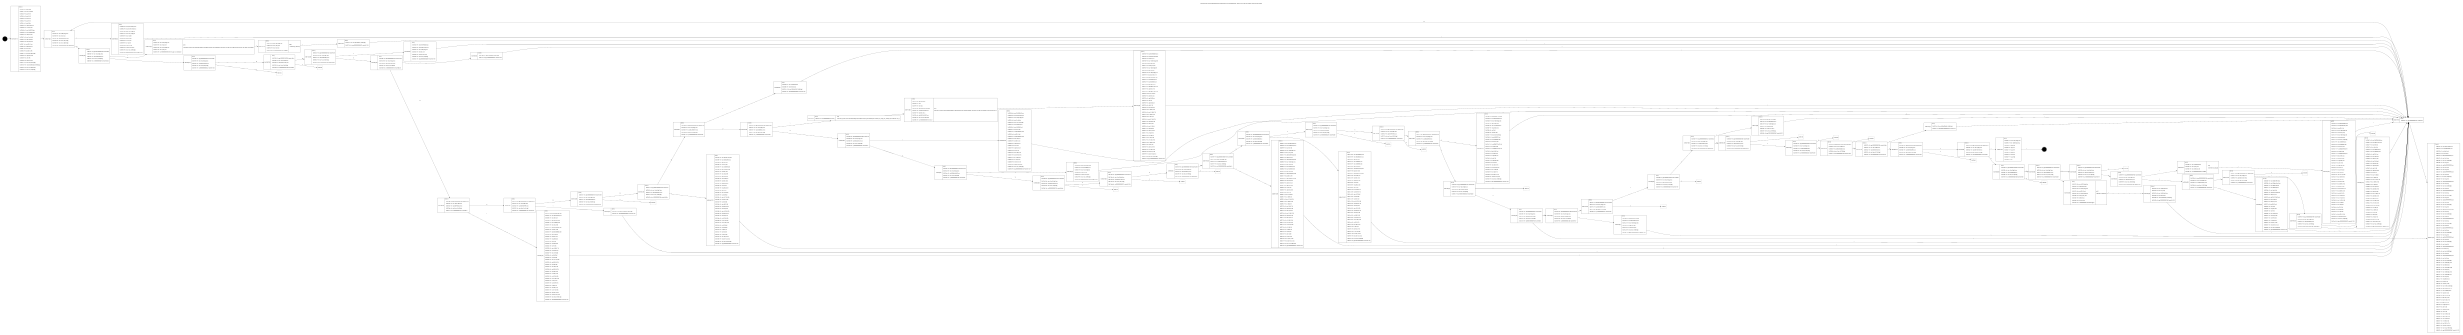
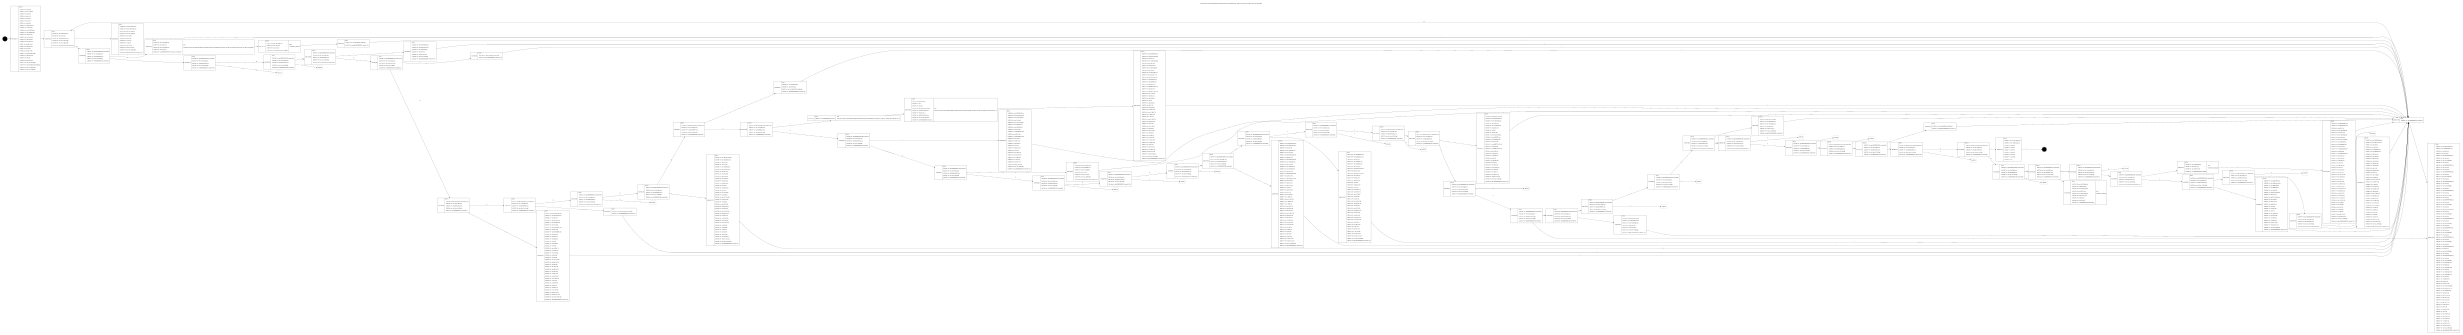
node "0x401d3a [32]": removed
